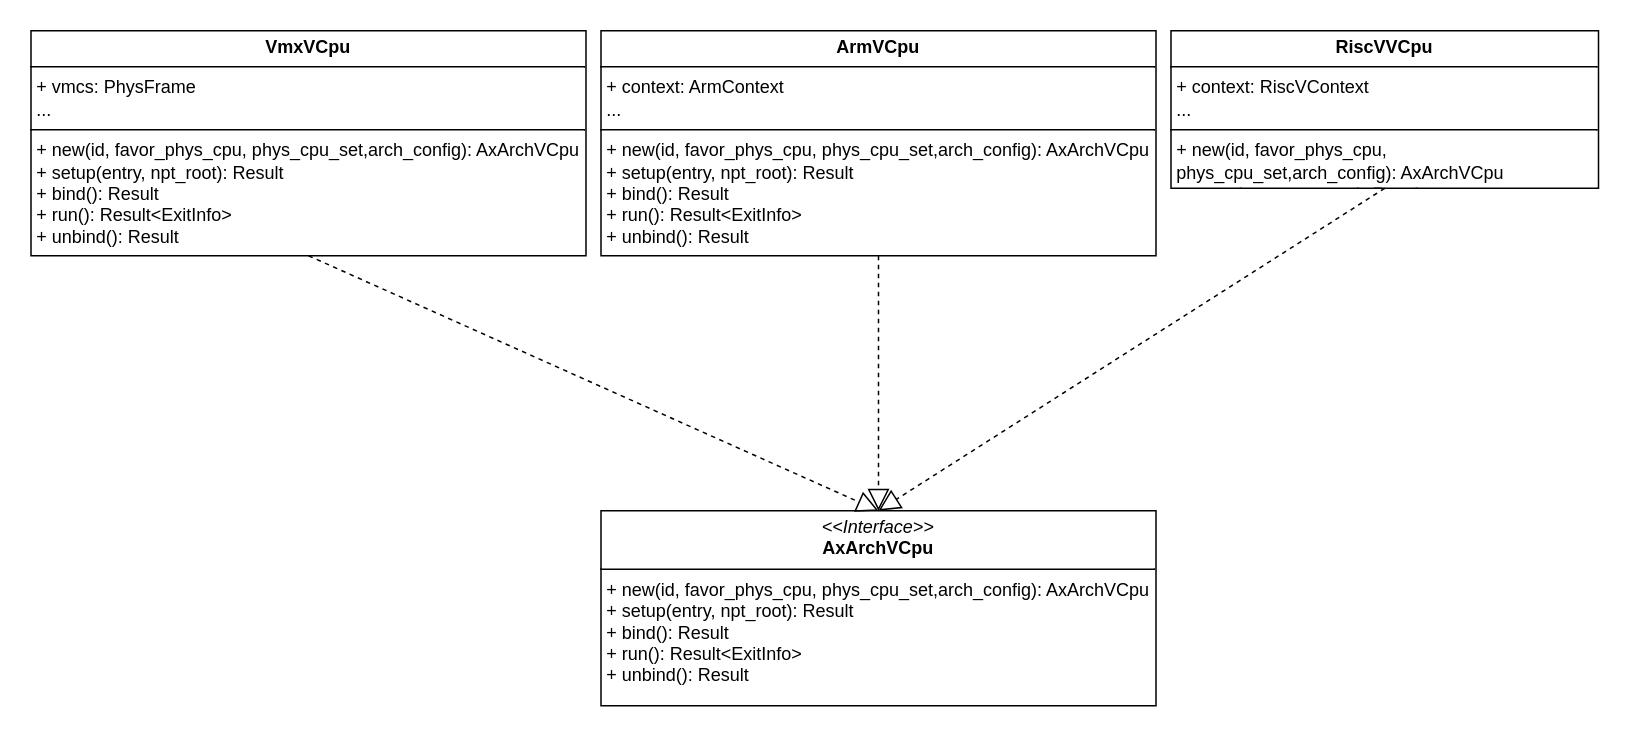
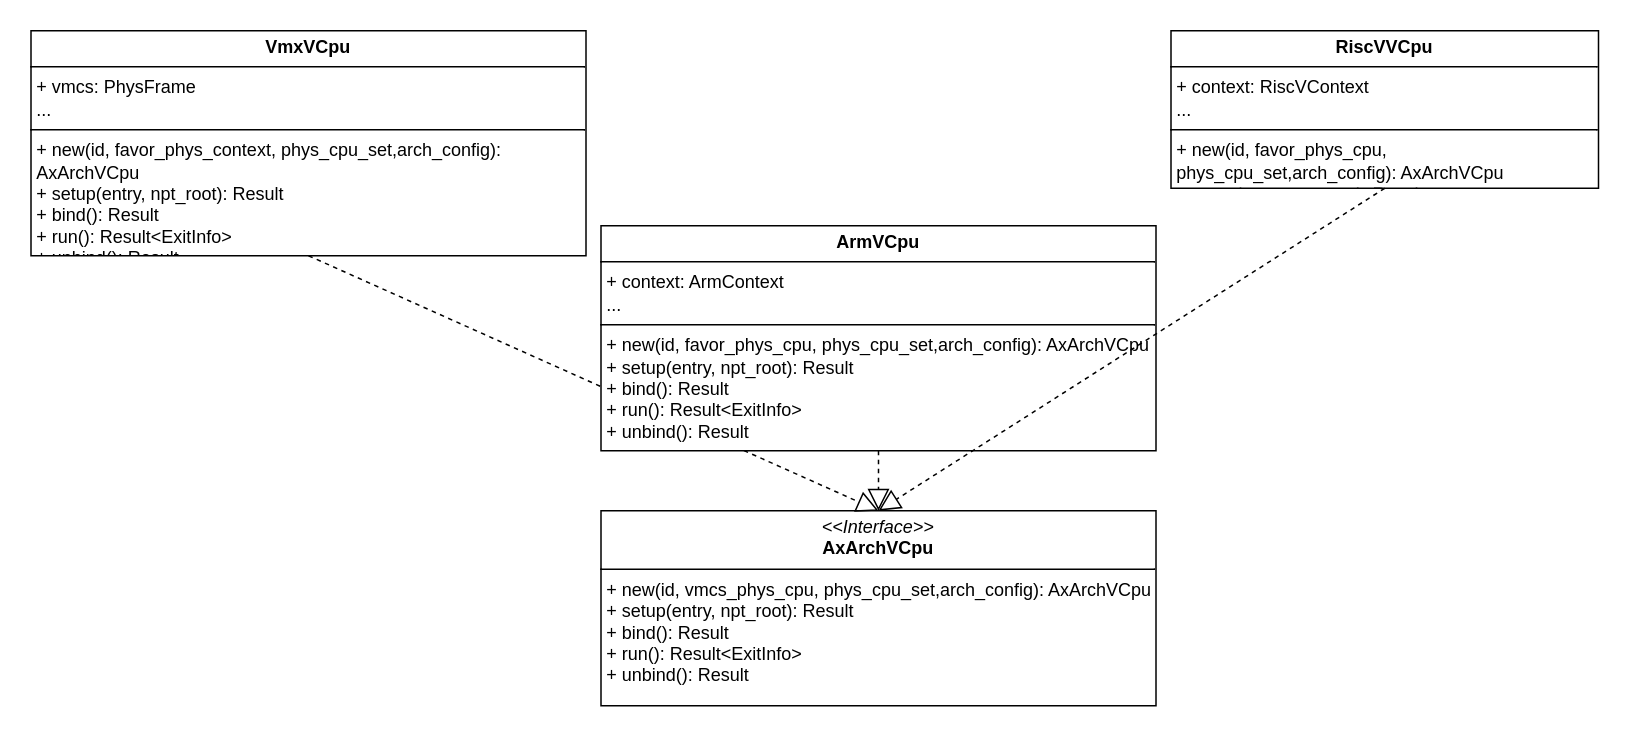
node "VmxVCpu + vmcs: PhysFrame ... + new(id, favor_phys_cpu, phys_cpu_set,arch_config): AxArchVCpu + setup(entry, npt_root): Result + bind(): Result + run(): Result<ExitInfo> + unbind(): Result": label "VmxVCpu + vmcs: PhysFrame ... + new(id, favor_phys_cpu, phys_cpu_set,arch_config): AxArchVCpu + setup(entry, npt_root): Result + bind(): Result + run(): Result<ExitInfo> + unbind(): Result" -> "VmxVCpu + vmcs: PhysFrame ... + new(id, favor_phys_context, phys_cpu_set,arch_config): AxArchVCpu + setup(entry, npt_root): Result + bind(): Result + run(): Result<ExitInfo> + unbind(): Result"
node "ArmVCpu + context: ArmContext ... + new(id, favor_phys_cpu, phys_cpu_set,arch_config): AxArchVCpu + setup(entry, npt_root): Result + bind(): Result + run(): Result<ExitInfo> + unbind(): Result": moved (878, 143) -> (878, 338)
node "<<Interface>> AxArchVCpu + new(id, favor_phys_cpu, phys_cpu_set,arch_config): AxArchVCpu + setup(entry, npt_root): Result + bind(): Result + run(): Result<ExitInfo> + unbind(): Result": label "<<Interface>> AxArchVCpu + new(id, favor_phys_cpu, phys_cpu_set,arch_config): AxArchVCpu + setup(entry, npt_root): Result + bind(): Result + run(): Result<ExitInfo> + unbind(): Result" -> "<<Interface>> AxArchVCpu + new(id, vmcs_phys_cpu, phys_cpu_set,arch_config): AxArchVCpu + setup(entry, npt_root): Result + bind(): Result + run(): Result<ExitInfo> + unbind(): Result"
